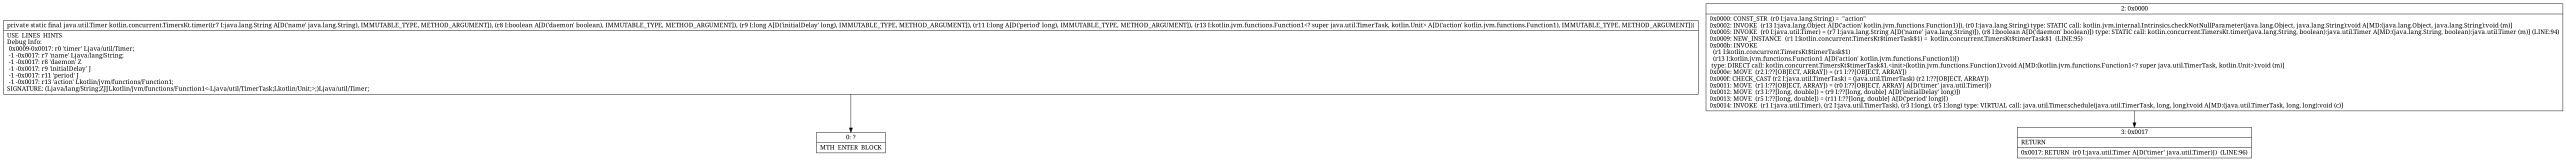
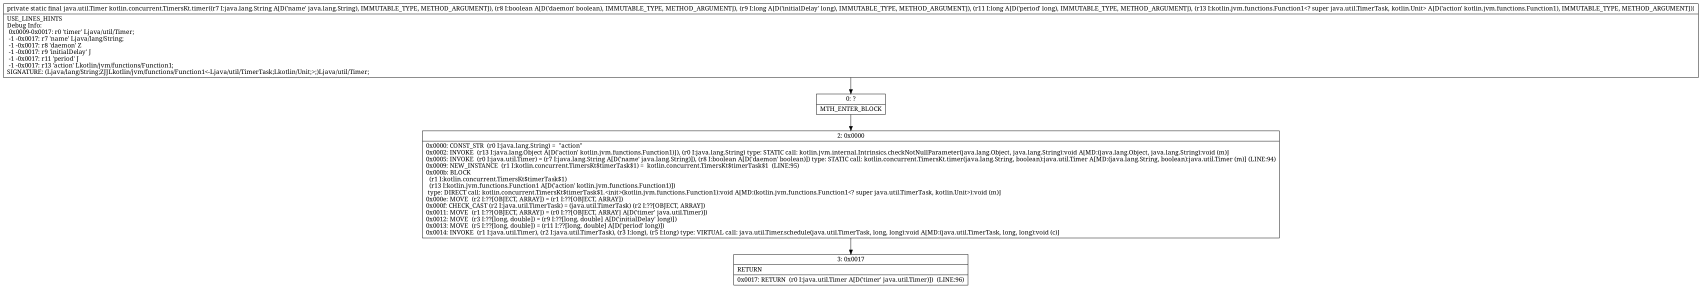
node "2: 0x0000": text "0x000b: INVOKE" -> "0x000b: BLOCK"
edge "0: ?" -> "2: 0x0000": added
